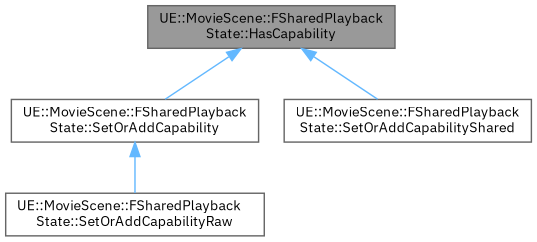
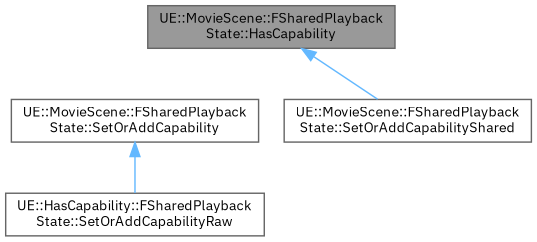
edge "UE::MovieScene::FSharedPlayback State::SetOrAddCapability" -> "UE::MovieScene::FSharedPlayback State::HasCapability": removed
node "UE::MovieScene::FSharedPlayback State::SetOrAddCapabilityRaw": label "UE::MovieScene::FSharedPlayback State::SetOrAddCapabilityRaw" -> "UE::HasCapability::FSharedPlayback State::SetOrAddCapabilityRaw"
